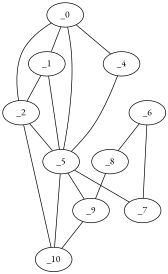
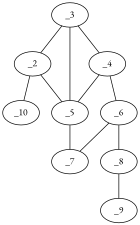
node "_0": label "_0" -> "_3"
node "_1": removed
edge "_4" -- "_6": added
edge "_5" -- "_9": removed
edge "_5" -- "_10": removed
edge "_9" -- "_10": removed
